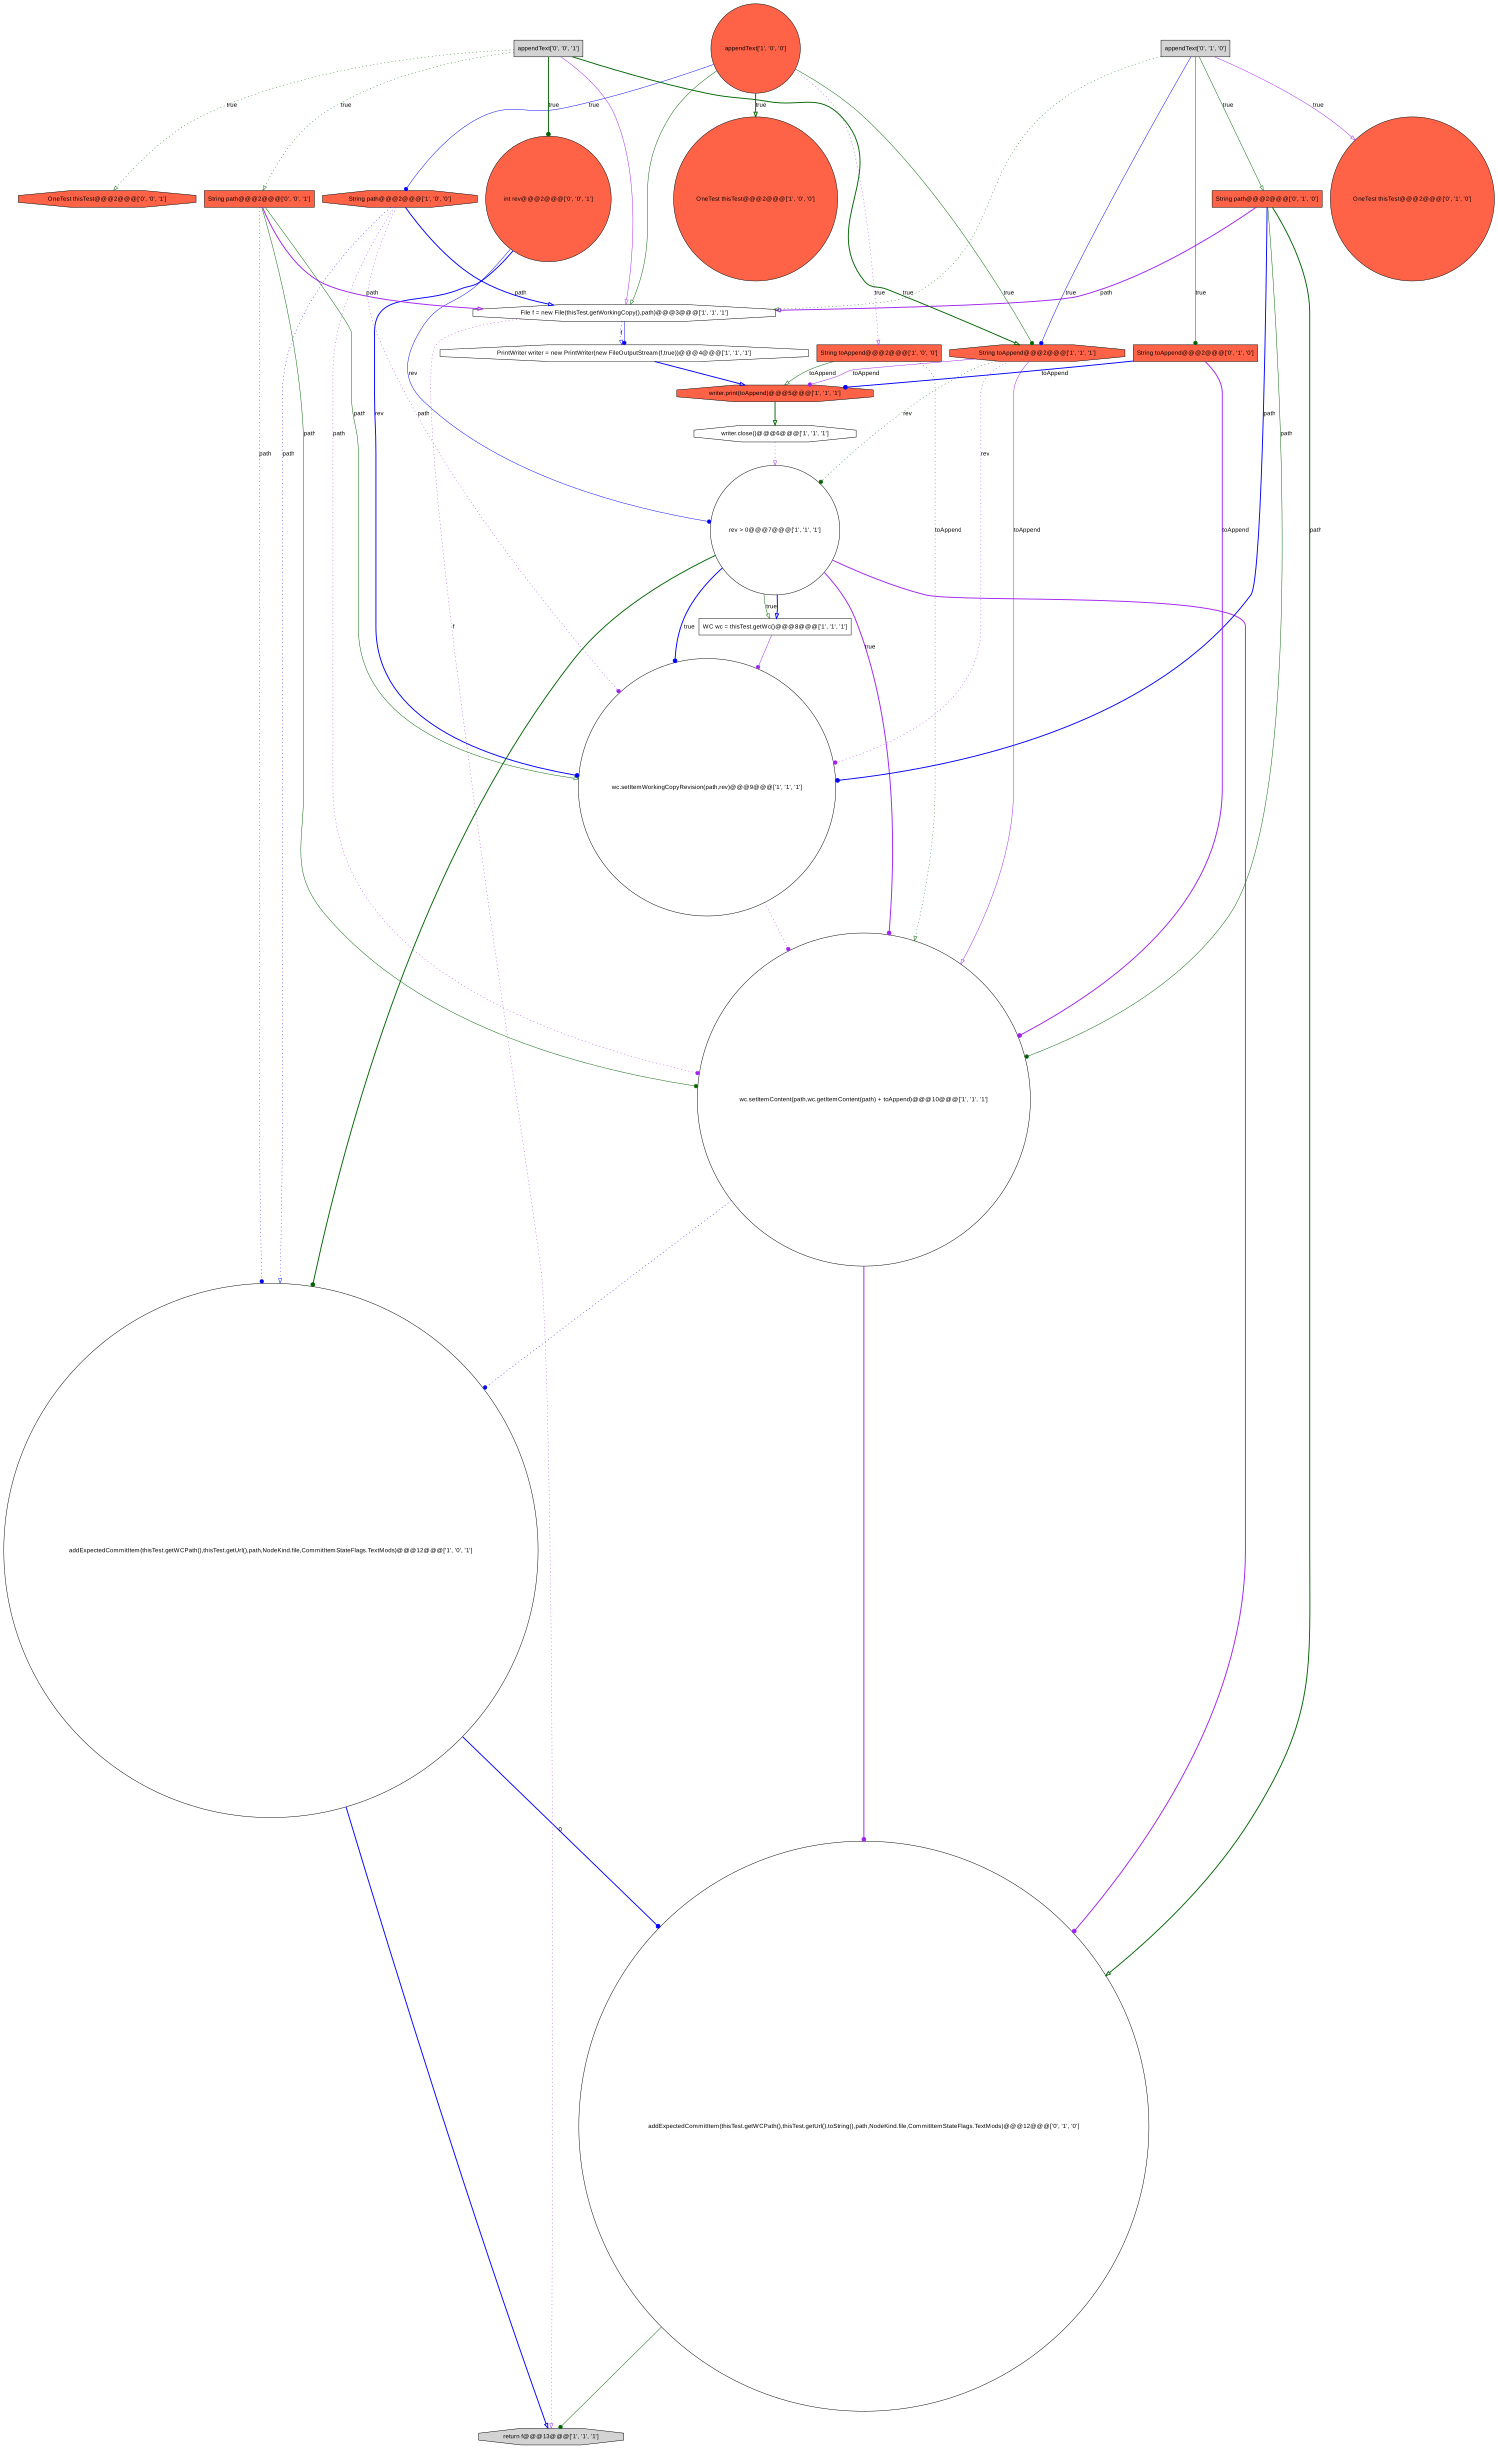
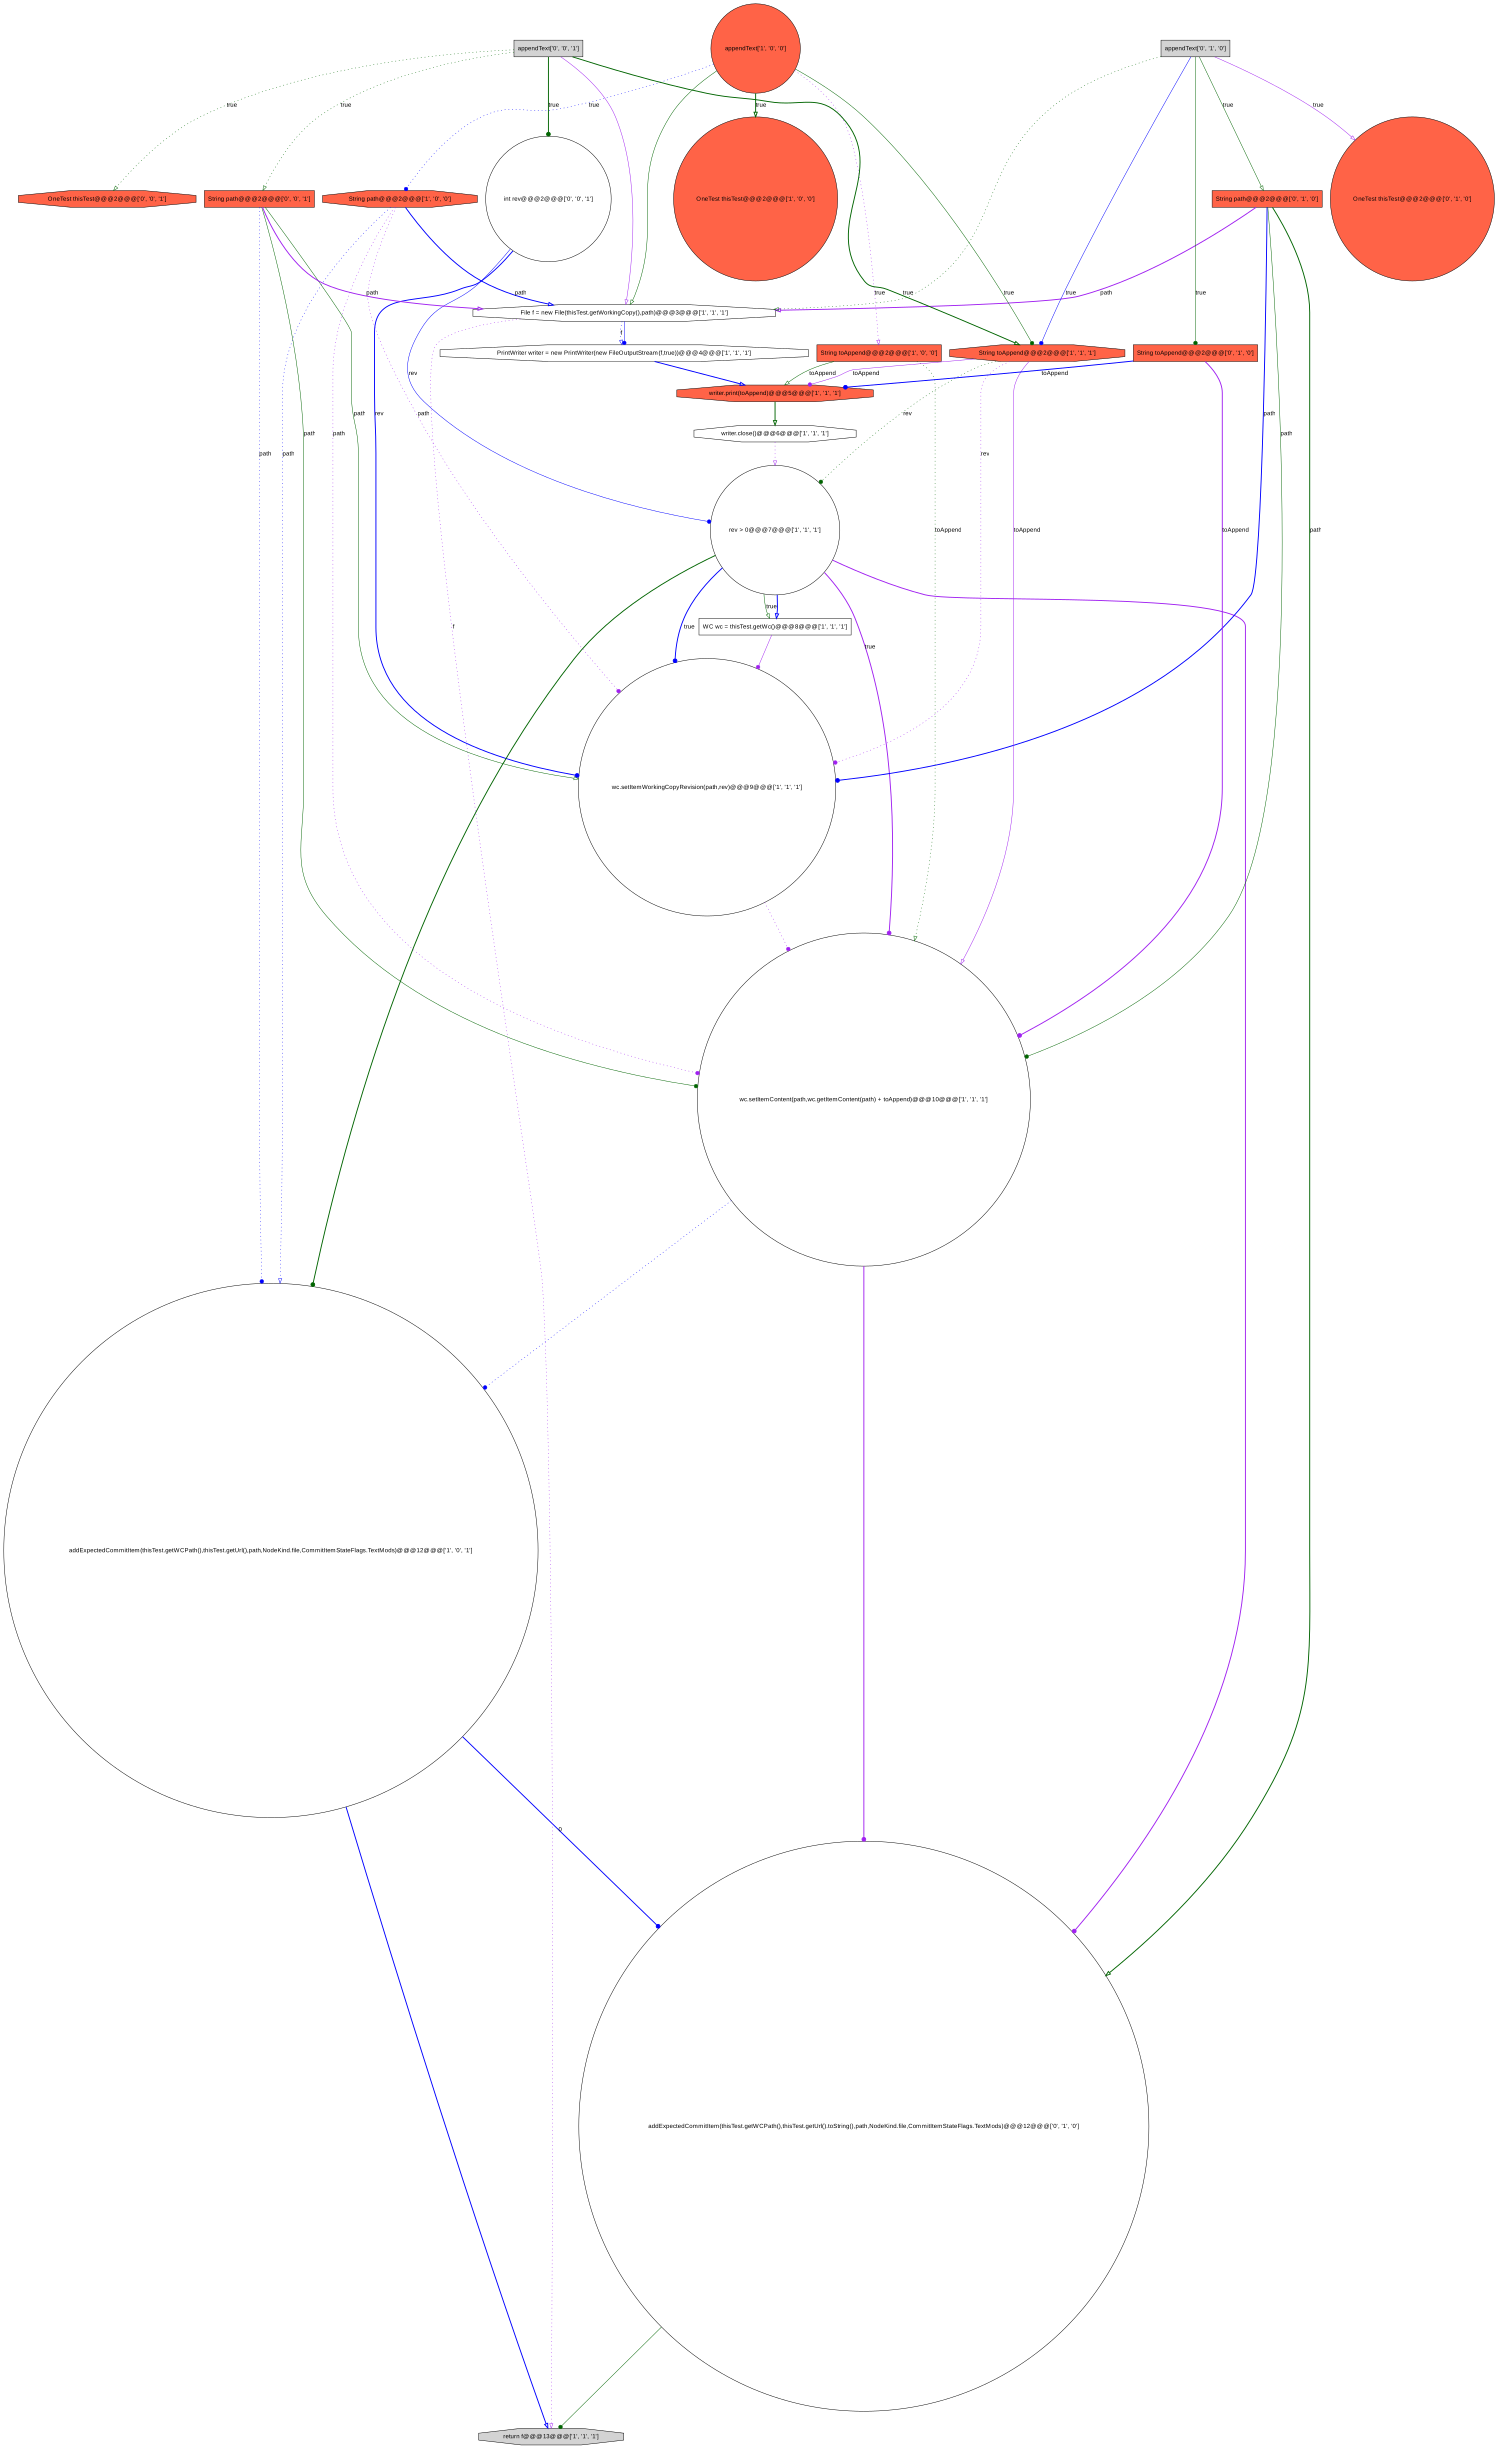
edge "appendText['1', '0', '0']" -> "String path@@@2@@@['1', '0', '0']": style solid -> dotted
node "int rev@@@2@@@['0', '0', '1']": fillcolor tomato -> white
